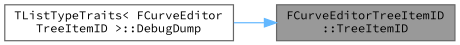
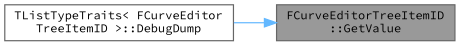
node "FCurveEditorTreeItemID ::TreeItemID": label "FCurveEditorTreeItemID ::TreeItemID" -> "FCurveEditorTreeItemID ::GetValue"
